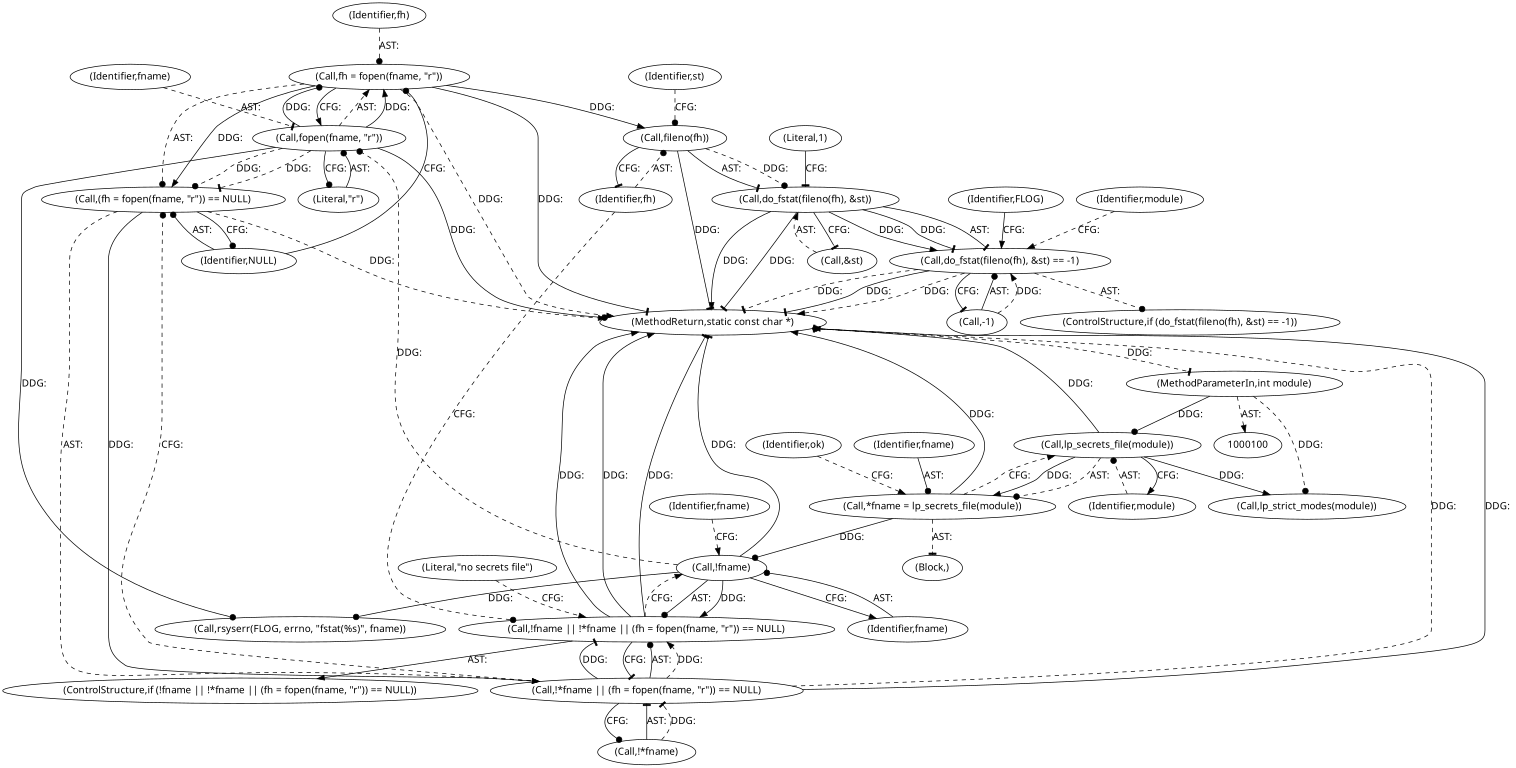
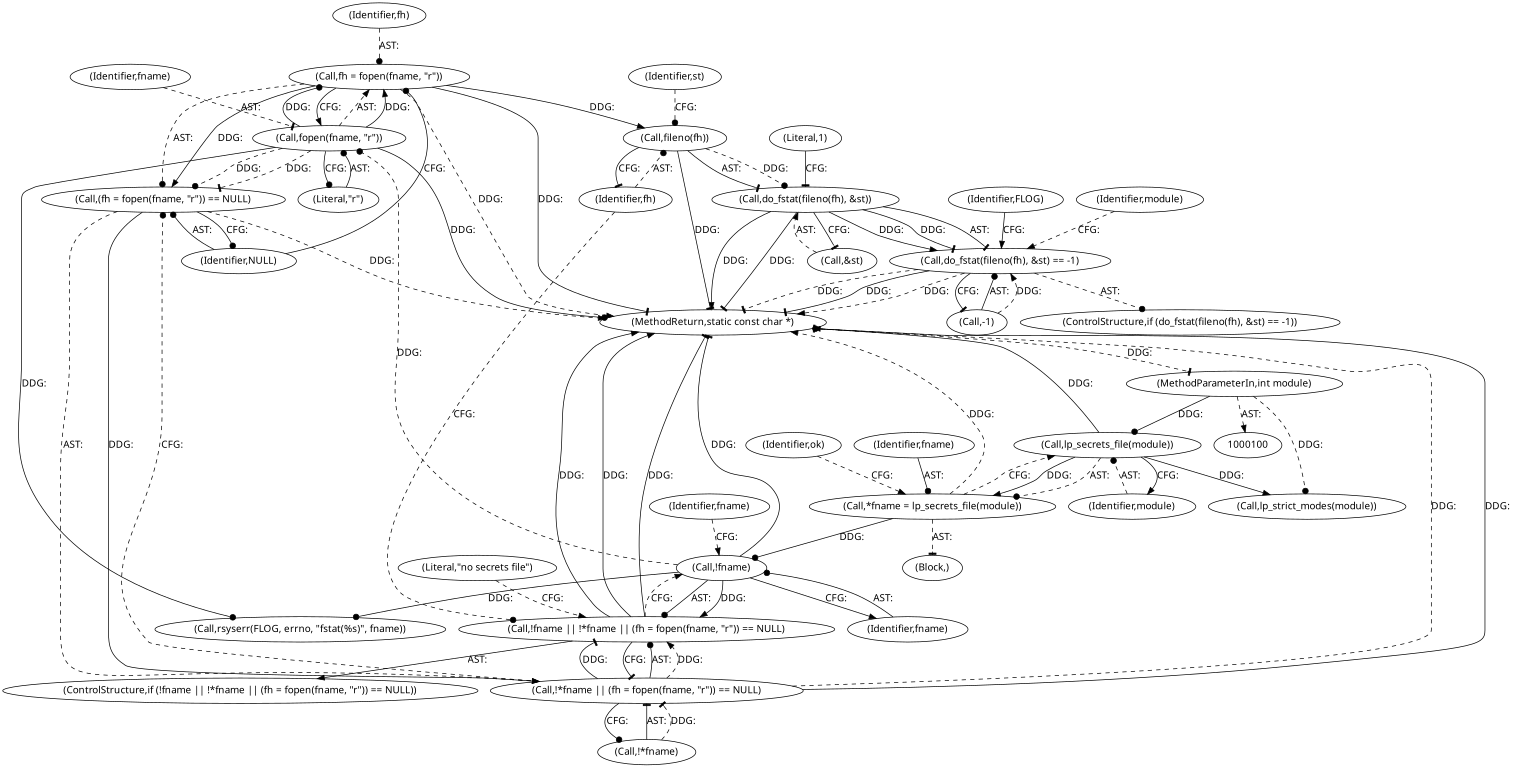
edge "(Call,*fname = lp_secrets_file(module))" -> "(MethodReturn,static const char *)": style solid -> dashed
